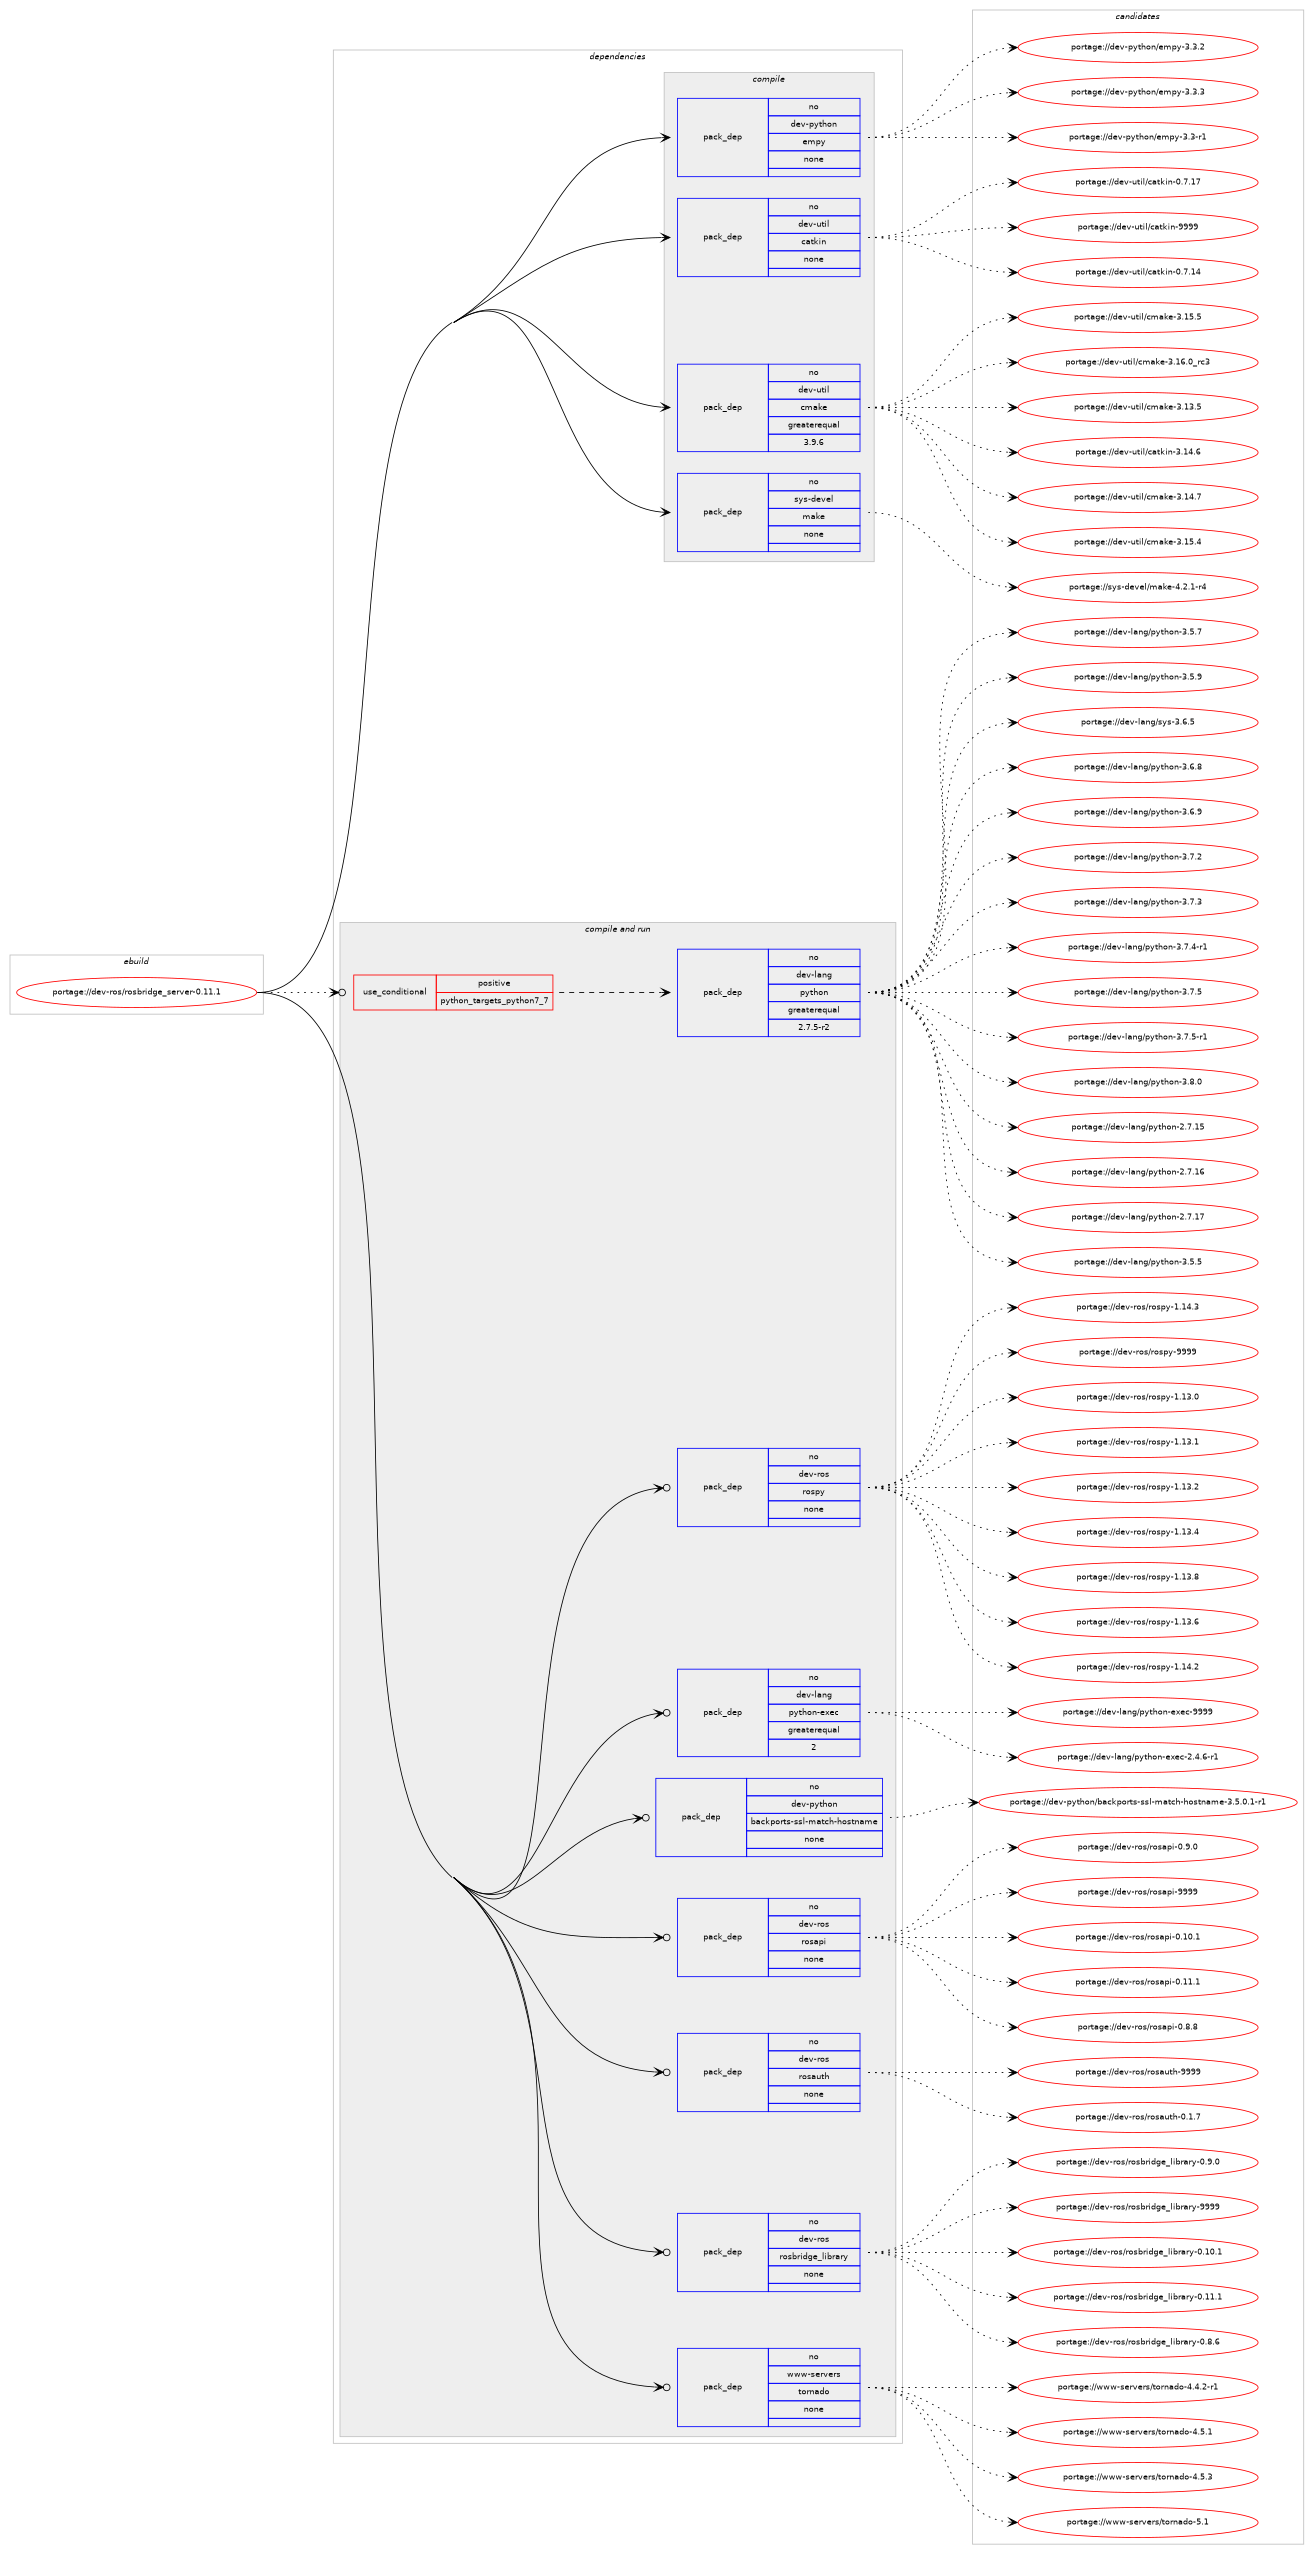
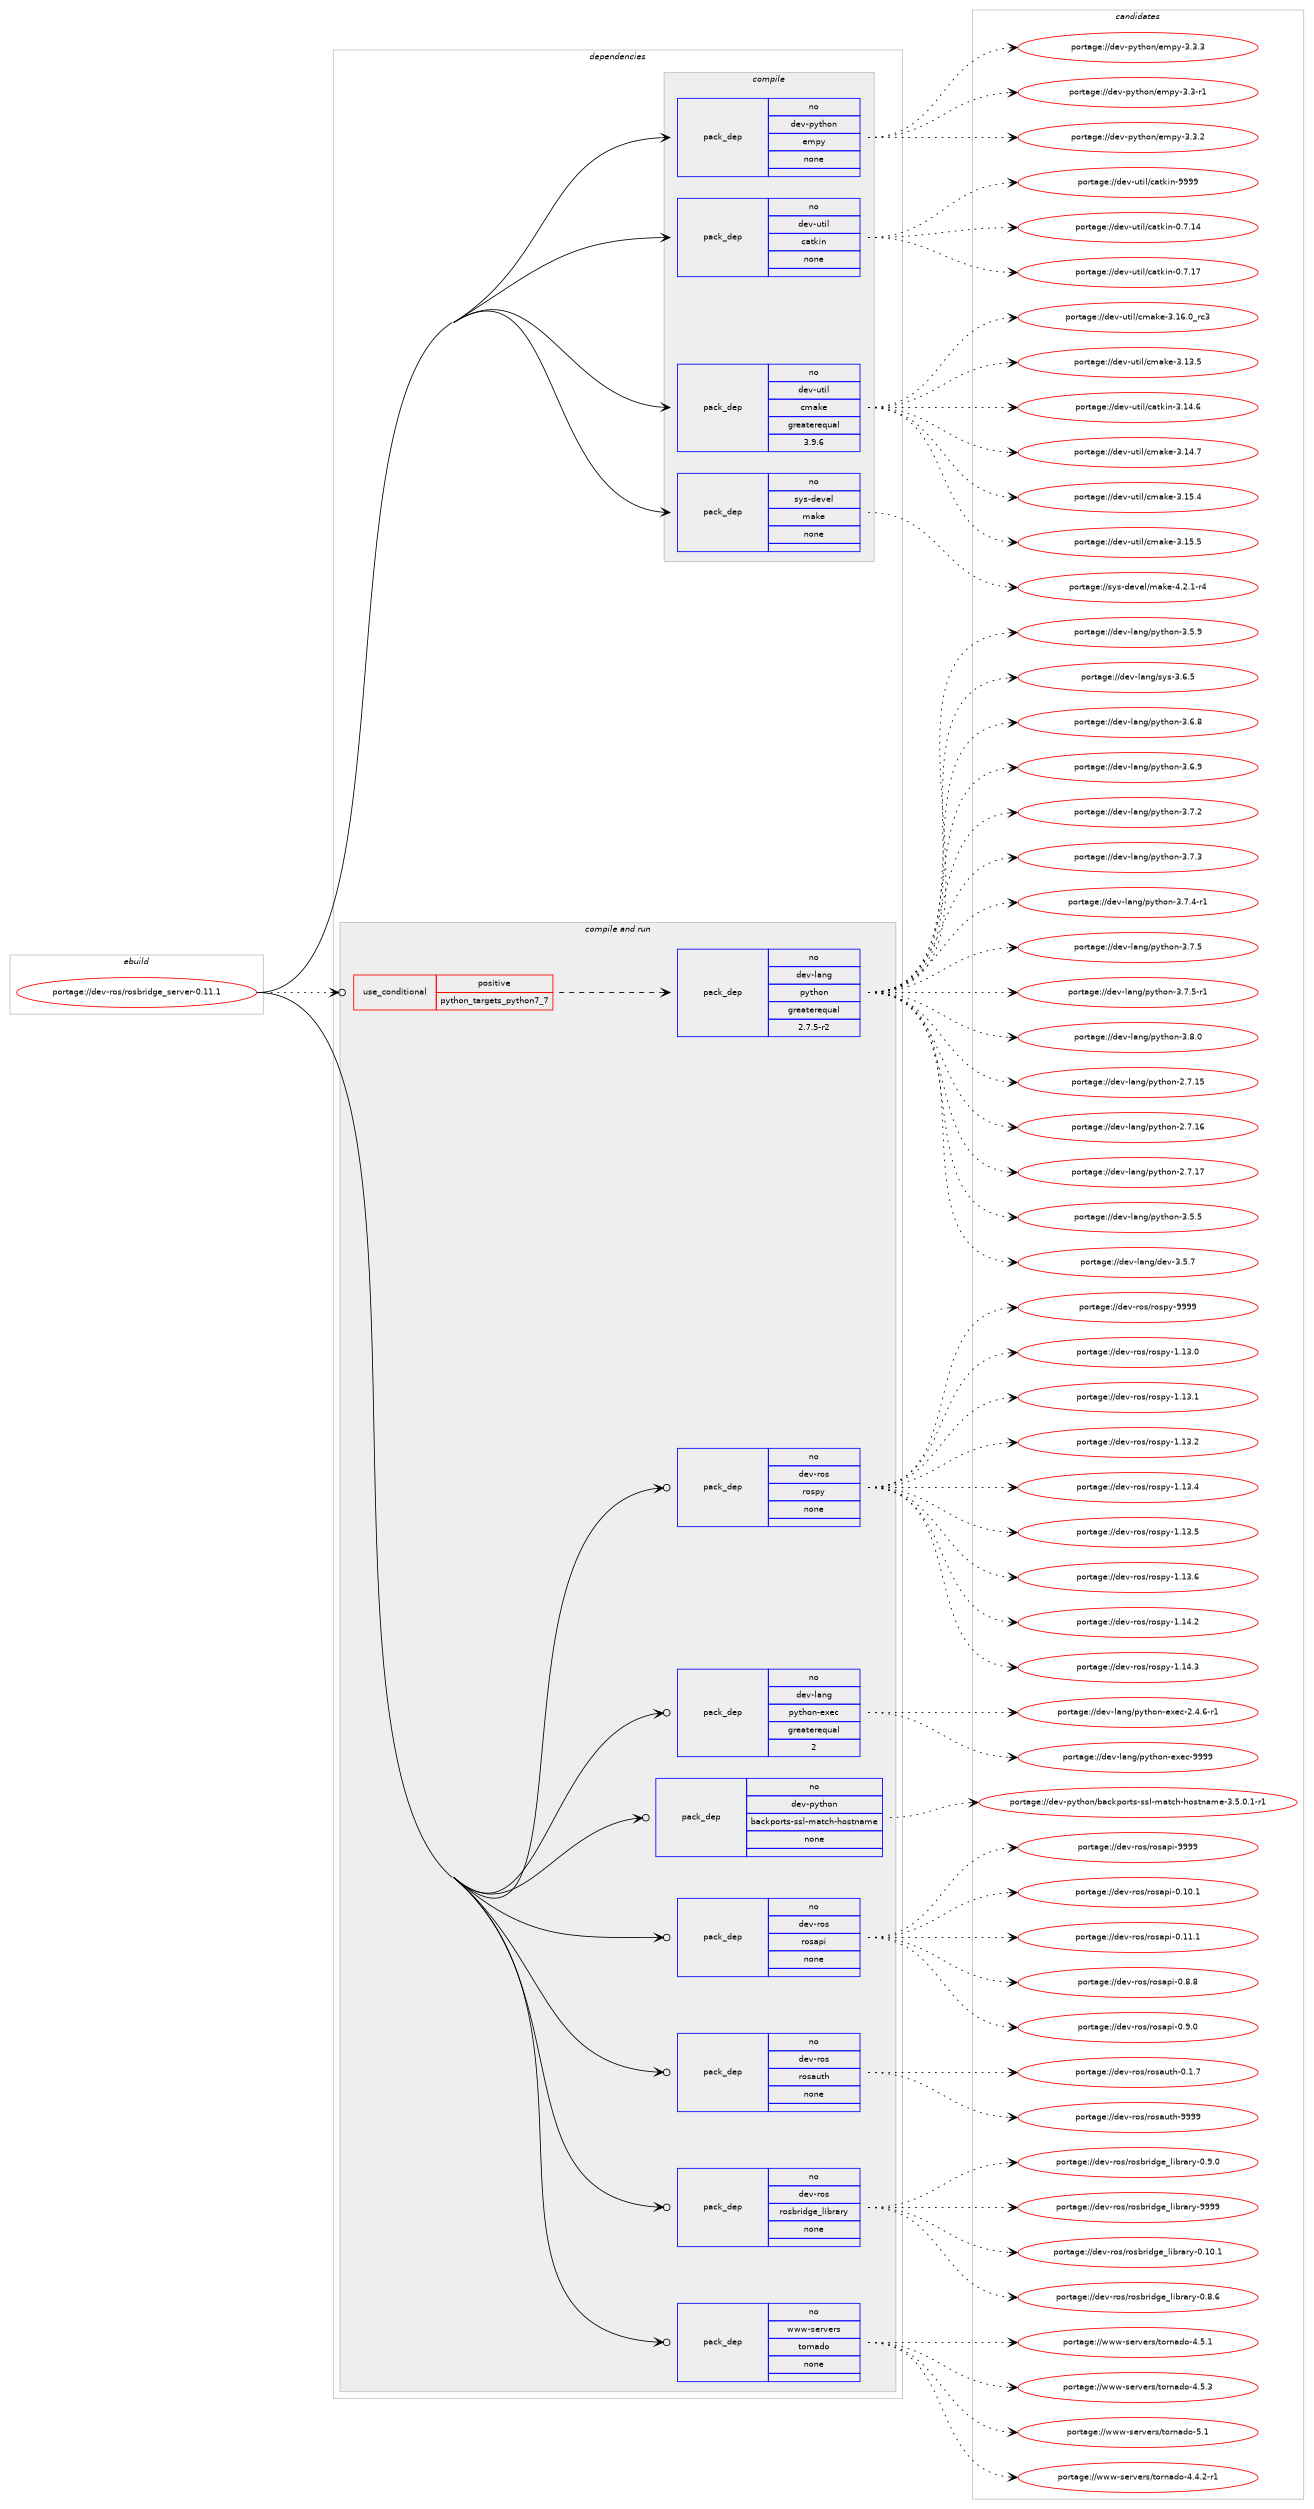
node "portage://dev-lang/python-3.5.7": label "portage://dev-lang/python-3.5.7" -> "portage://dev-lang/dev-3.5.7"
node "portage://dev-ros/rospy-1.13.8": label "portage://dev-ros/rospy-1.13.8" -> "portage://dev-ros/rospy-1.13.5"
node "portage://dev-ros/rosbridge_library-0.11.1": removed
